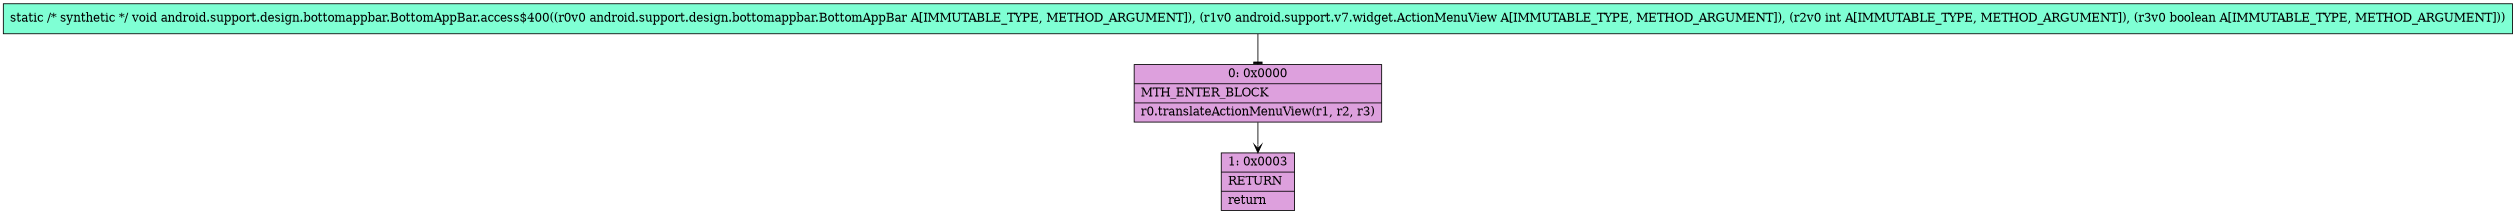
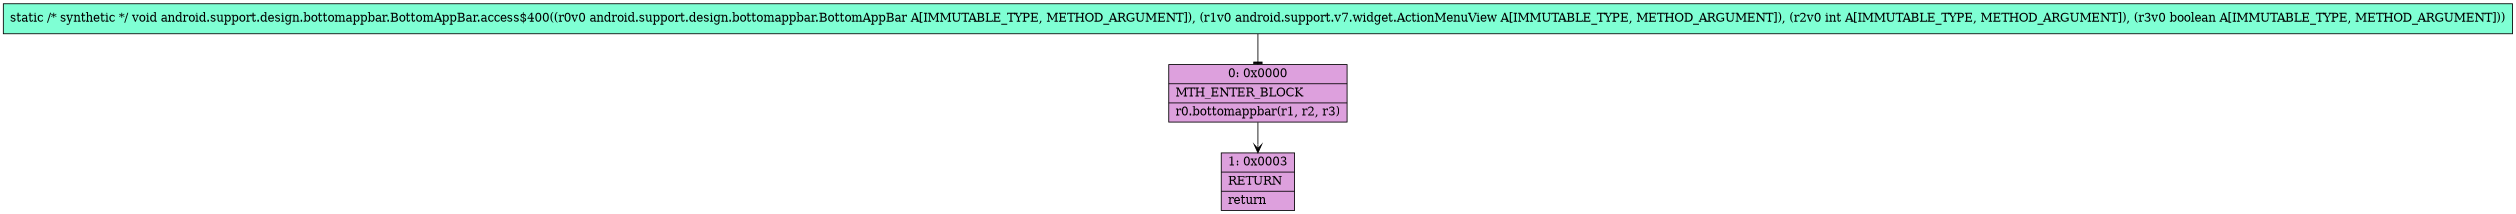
node "0: 0x0000": text "r0.translateActionMenuView(r1, r2, r3)" -> "r0.bottomappbar(r1, r2, r3)"
